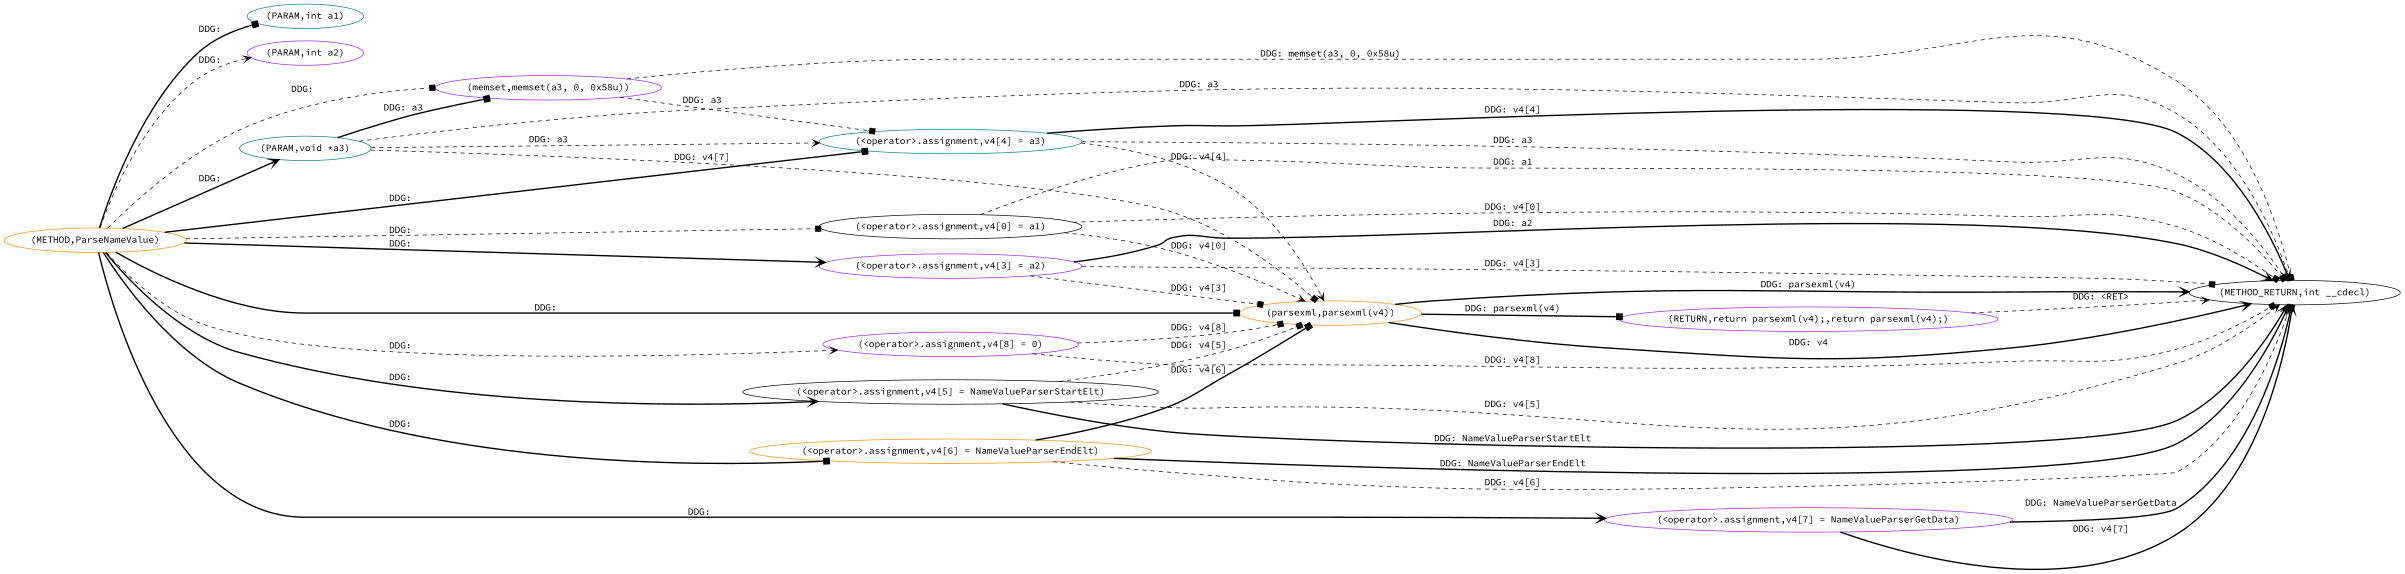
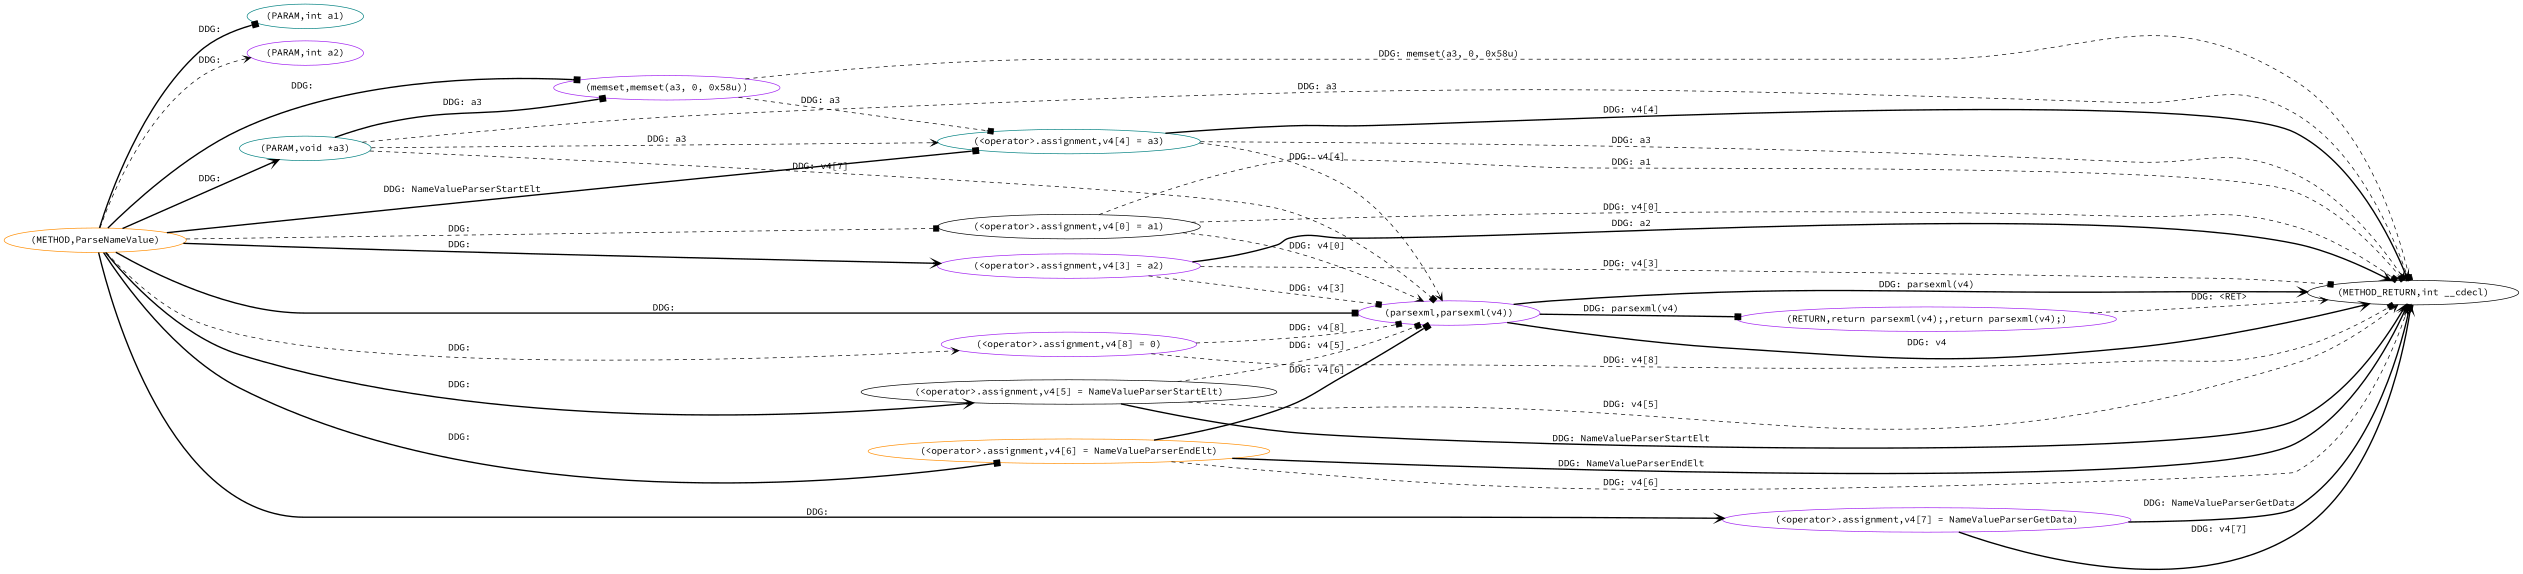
edge "(METHOD,ParseNameValue)" -> "(memset,memset(a3, 0, 0x58u))": style dashed -> bold
edge "(METHOD,ParseNameValue)" -> "(<operator>.assignment,v4[4] = a3)": label "DDG: " -> "DDG: NameValueParserStartElt"
node "(parsexml,parsexml(v4))": color darkorange -> purple
